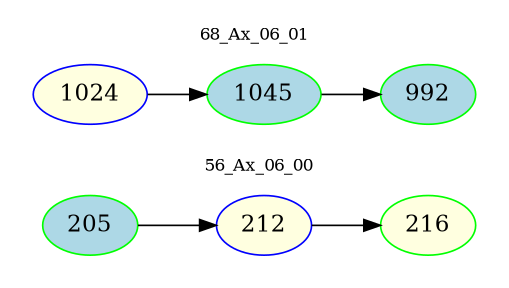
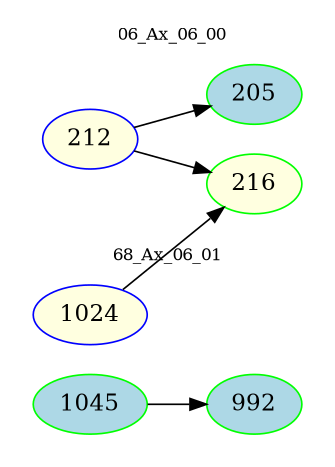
edge "1024" -> "1045": now "1024" -> "216"
cluster "56_Ax_06_00": label "56_Ax_06_00" -> "06_Ax_06_00"
edge "205" -> "212": reversed
